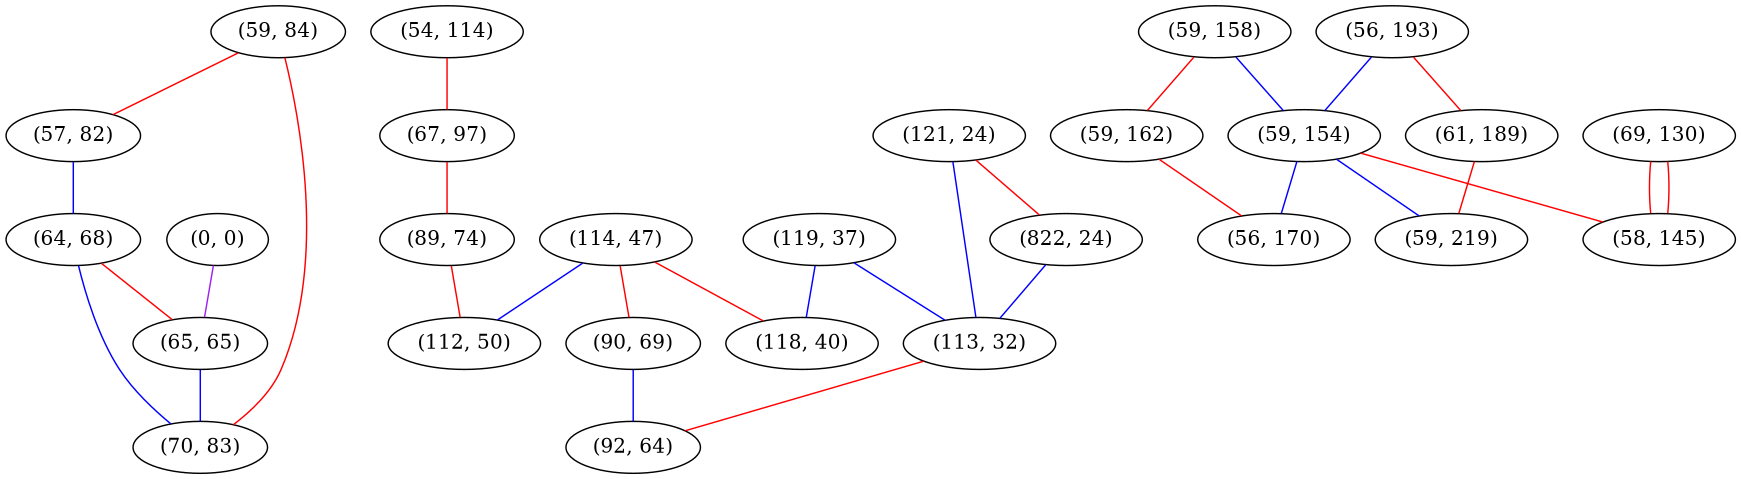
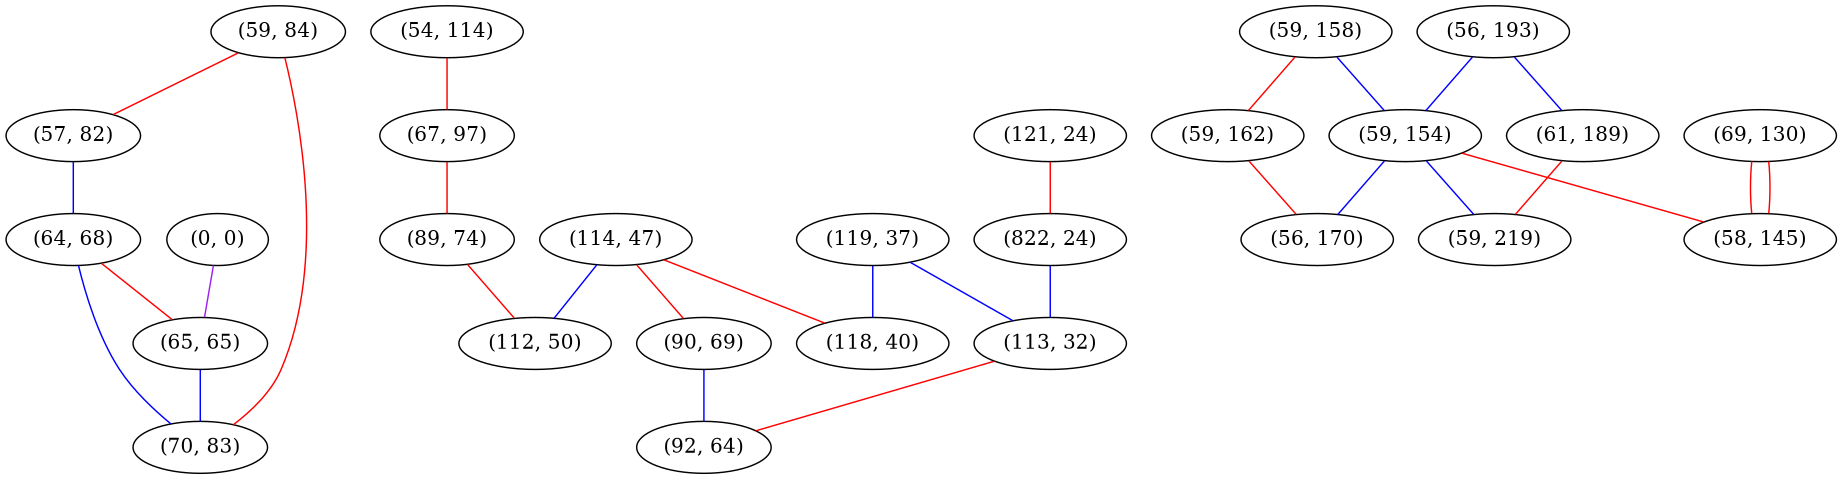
edge "(56, 193)" -- "(61, 189)": color red -> blue
edge "(121, 24)" -- "(113, 32)": removed
